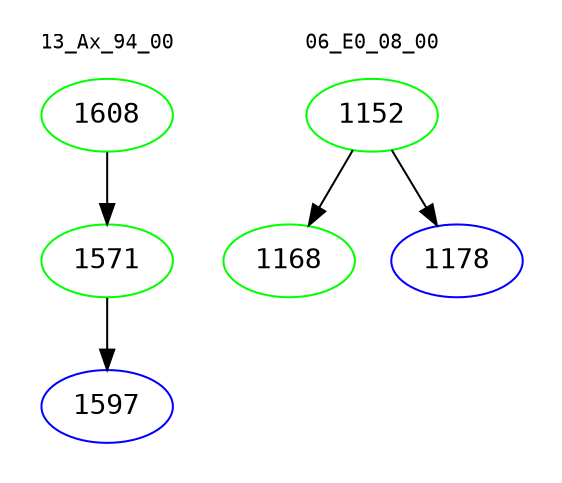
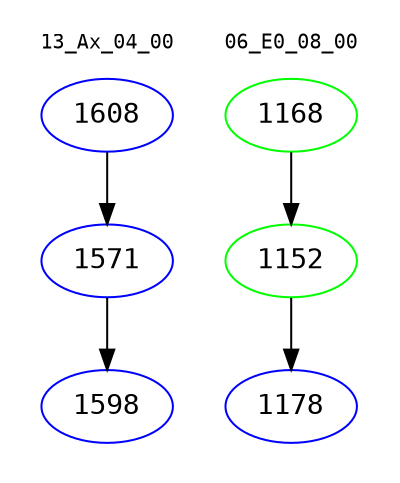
cluster "13_Ax_94_00": label "13_Ax_94_00" -> "13_Ax_04_00"
node "1608": color green -> blue
edge "1152" -> "1168": reversed
node "1571": color green -> blue
node "1597": label "1597" -> "1598"
